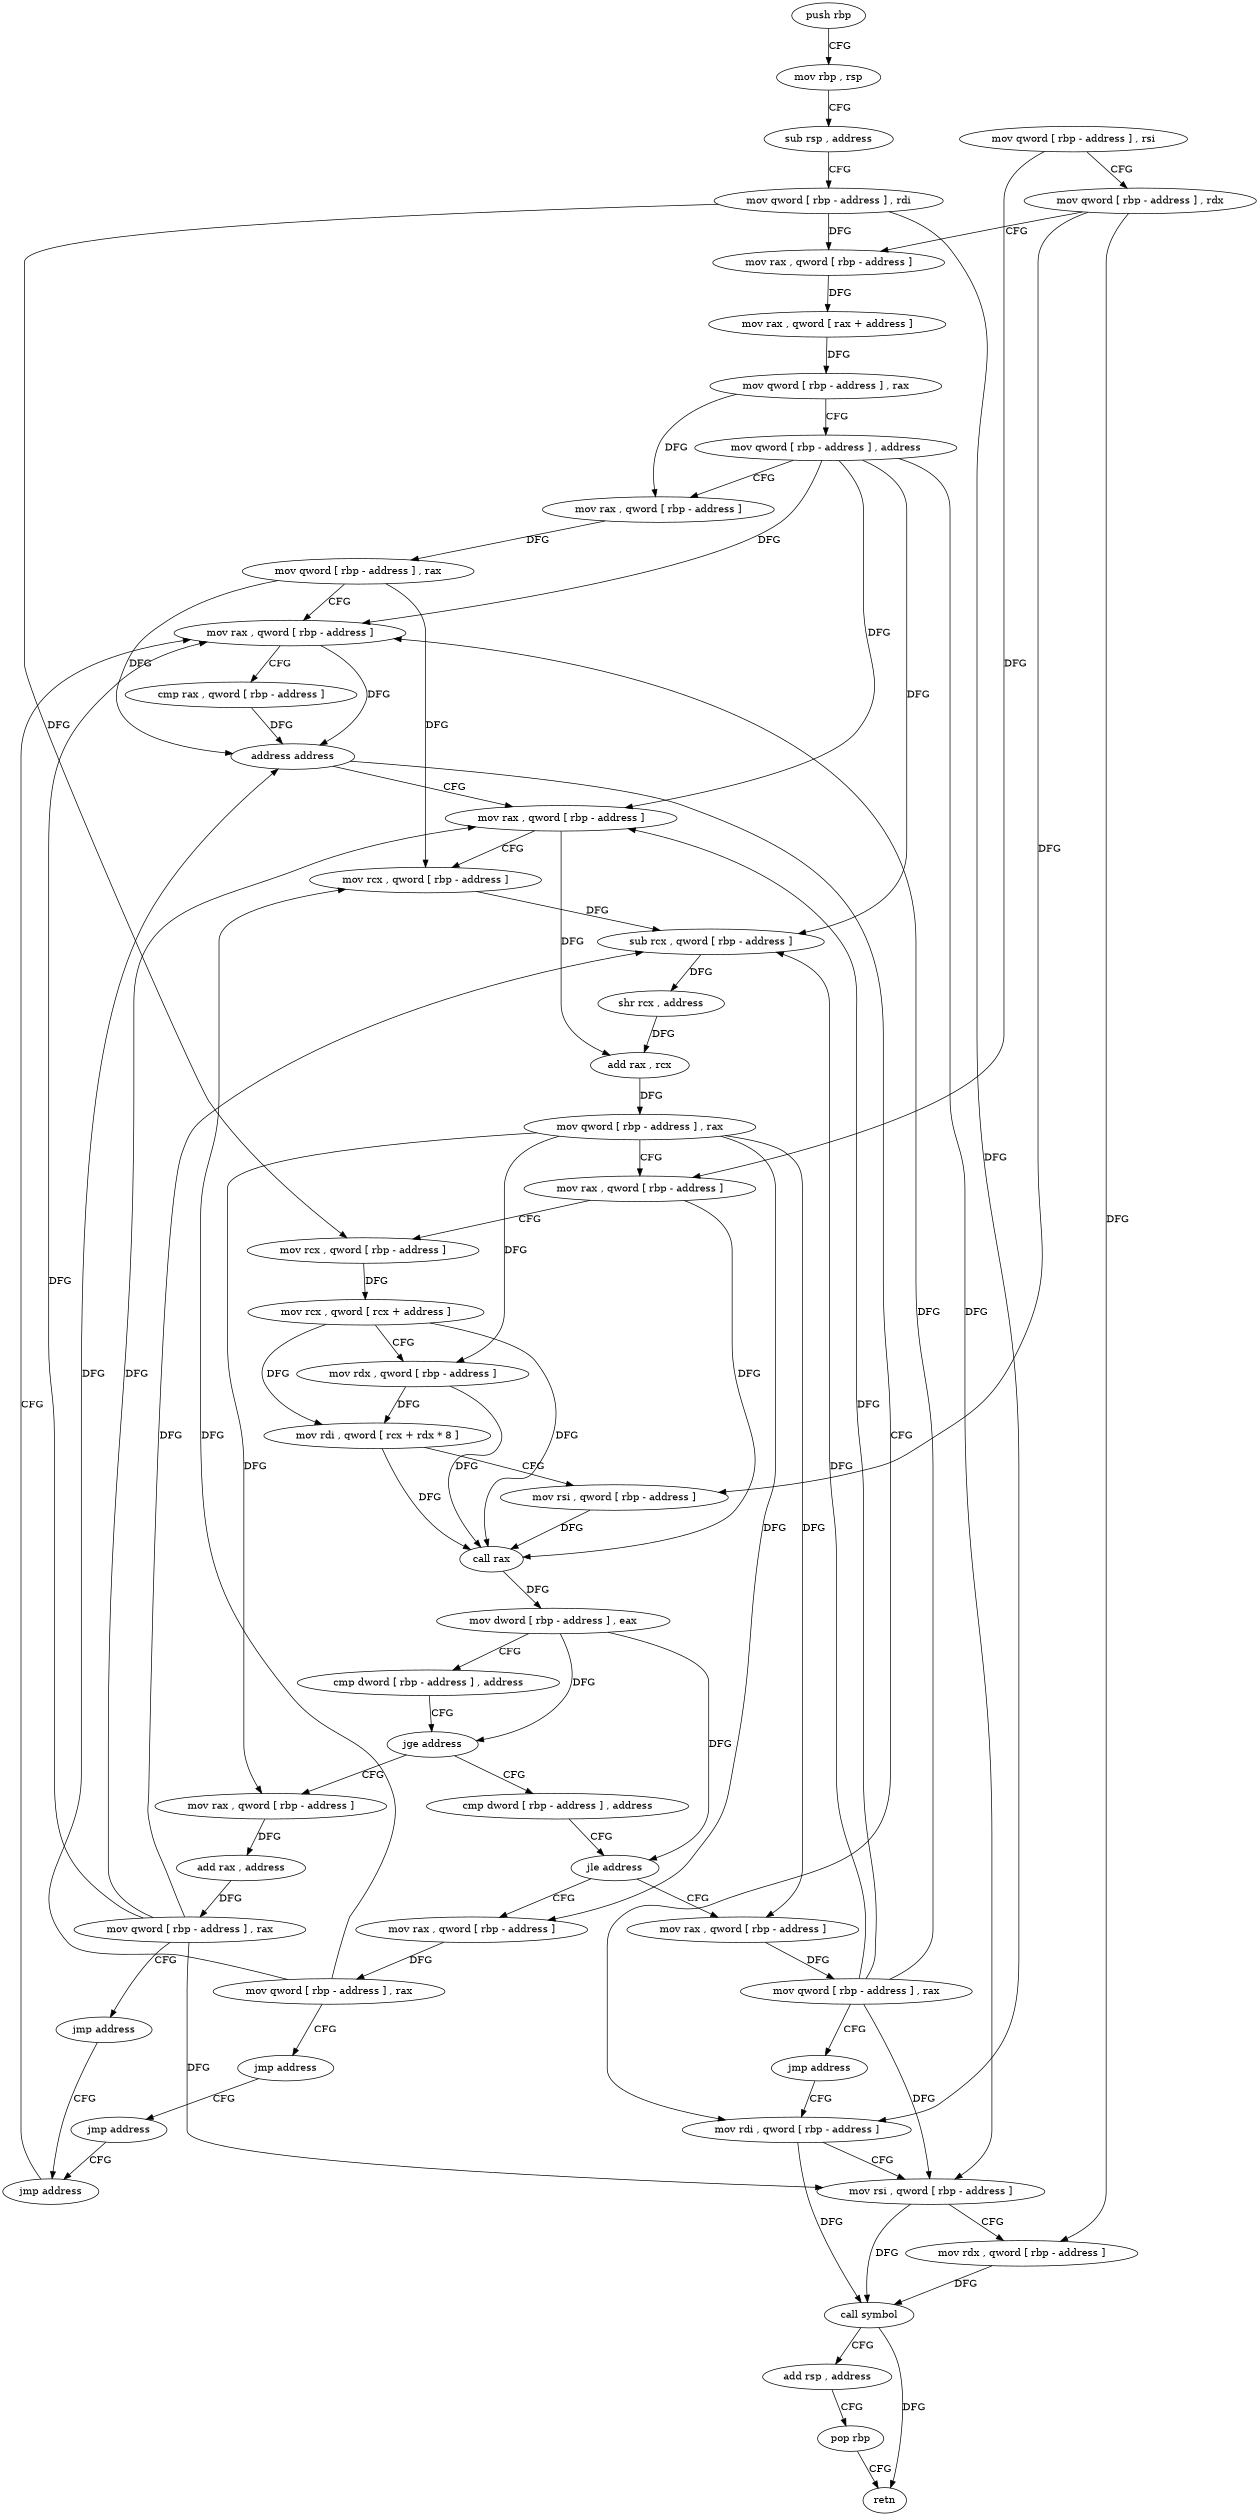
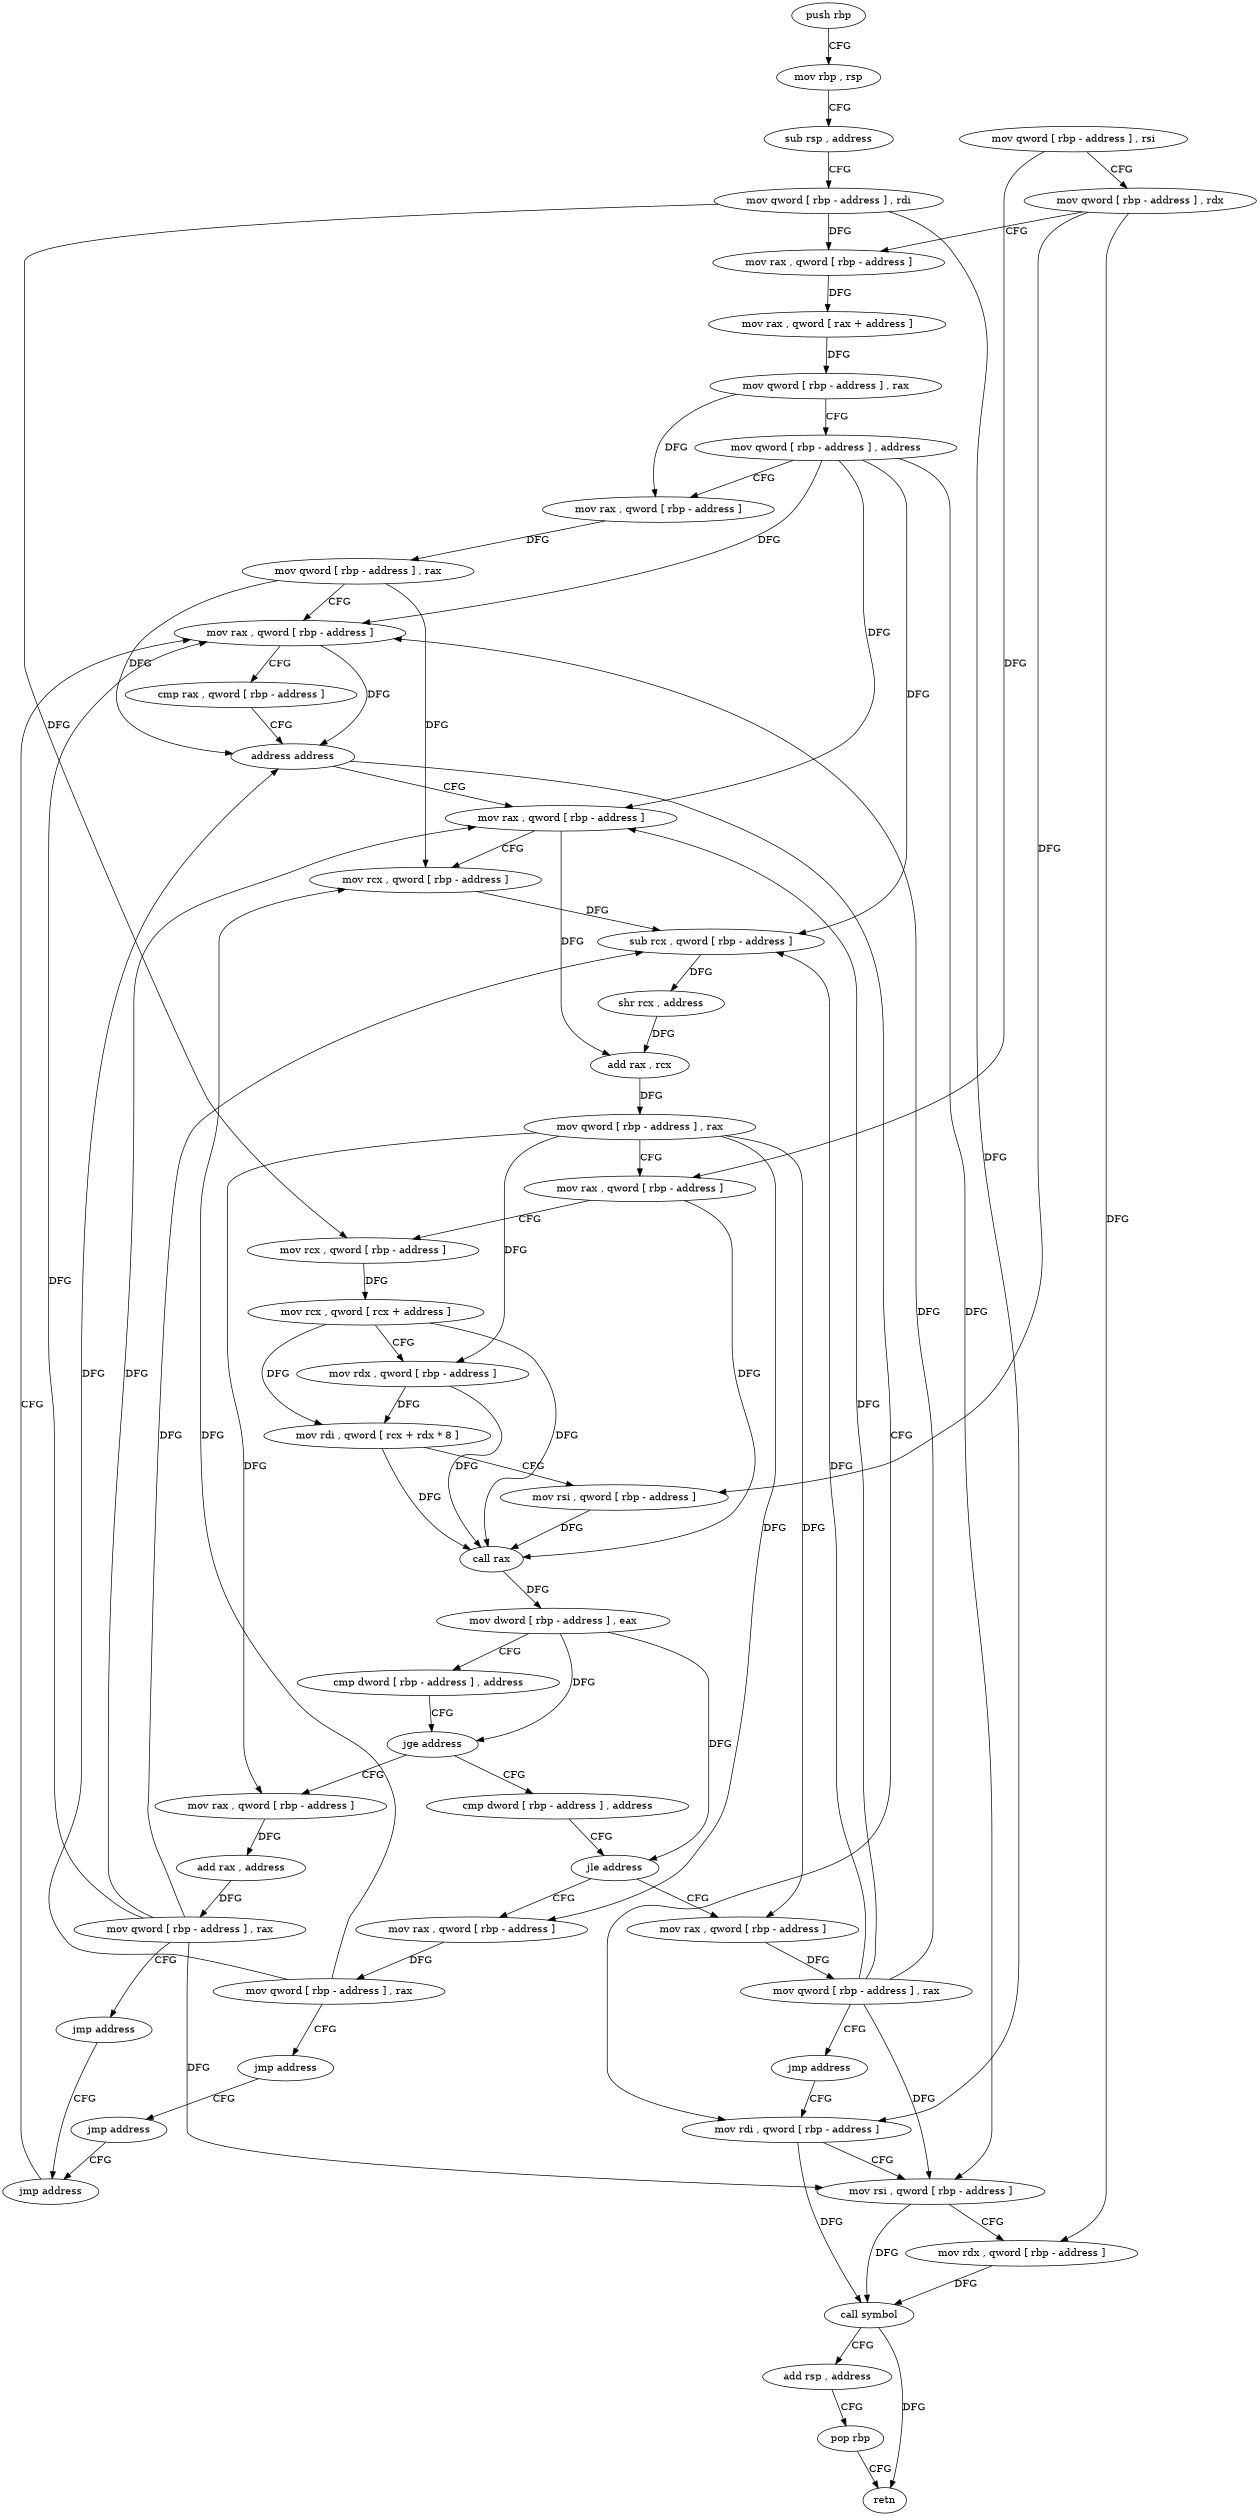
edge "cmp rax , qword [ rbp - address ]" -> "address address": label "DFG" -> "CFG"
